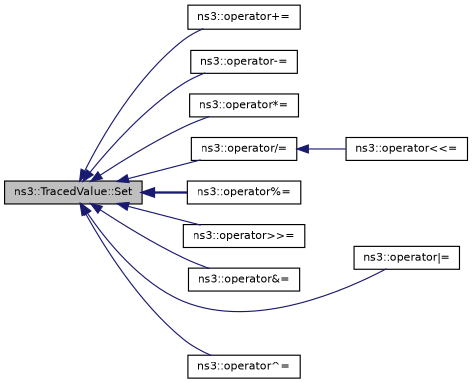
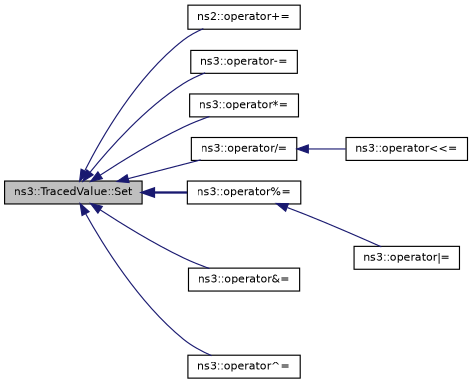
node "ns3::operator+=": label "ns3::operator+=" -> "ns2::operator+="
node "ns3::operator>>=": removed
edge "ns3::operator|=" -> "ns3::TracedValue::Set": now "ns3::operator|=" -> "ns3::operator%="
